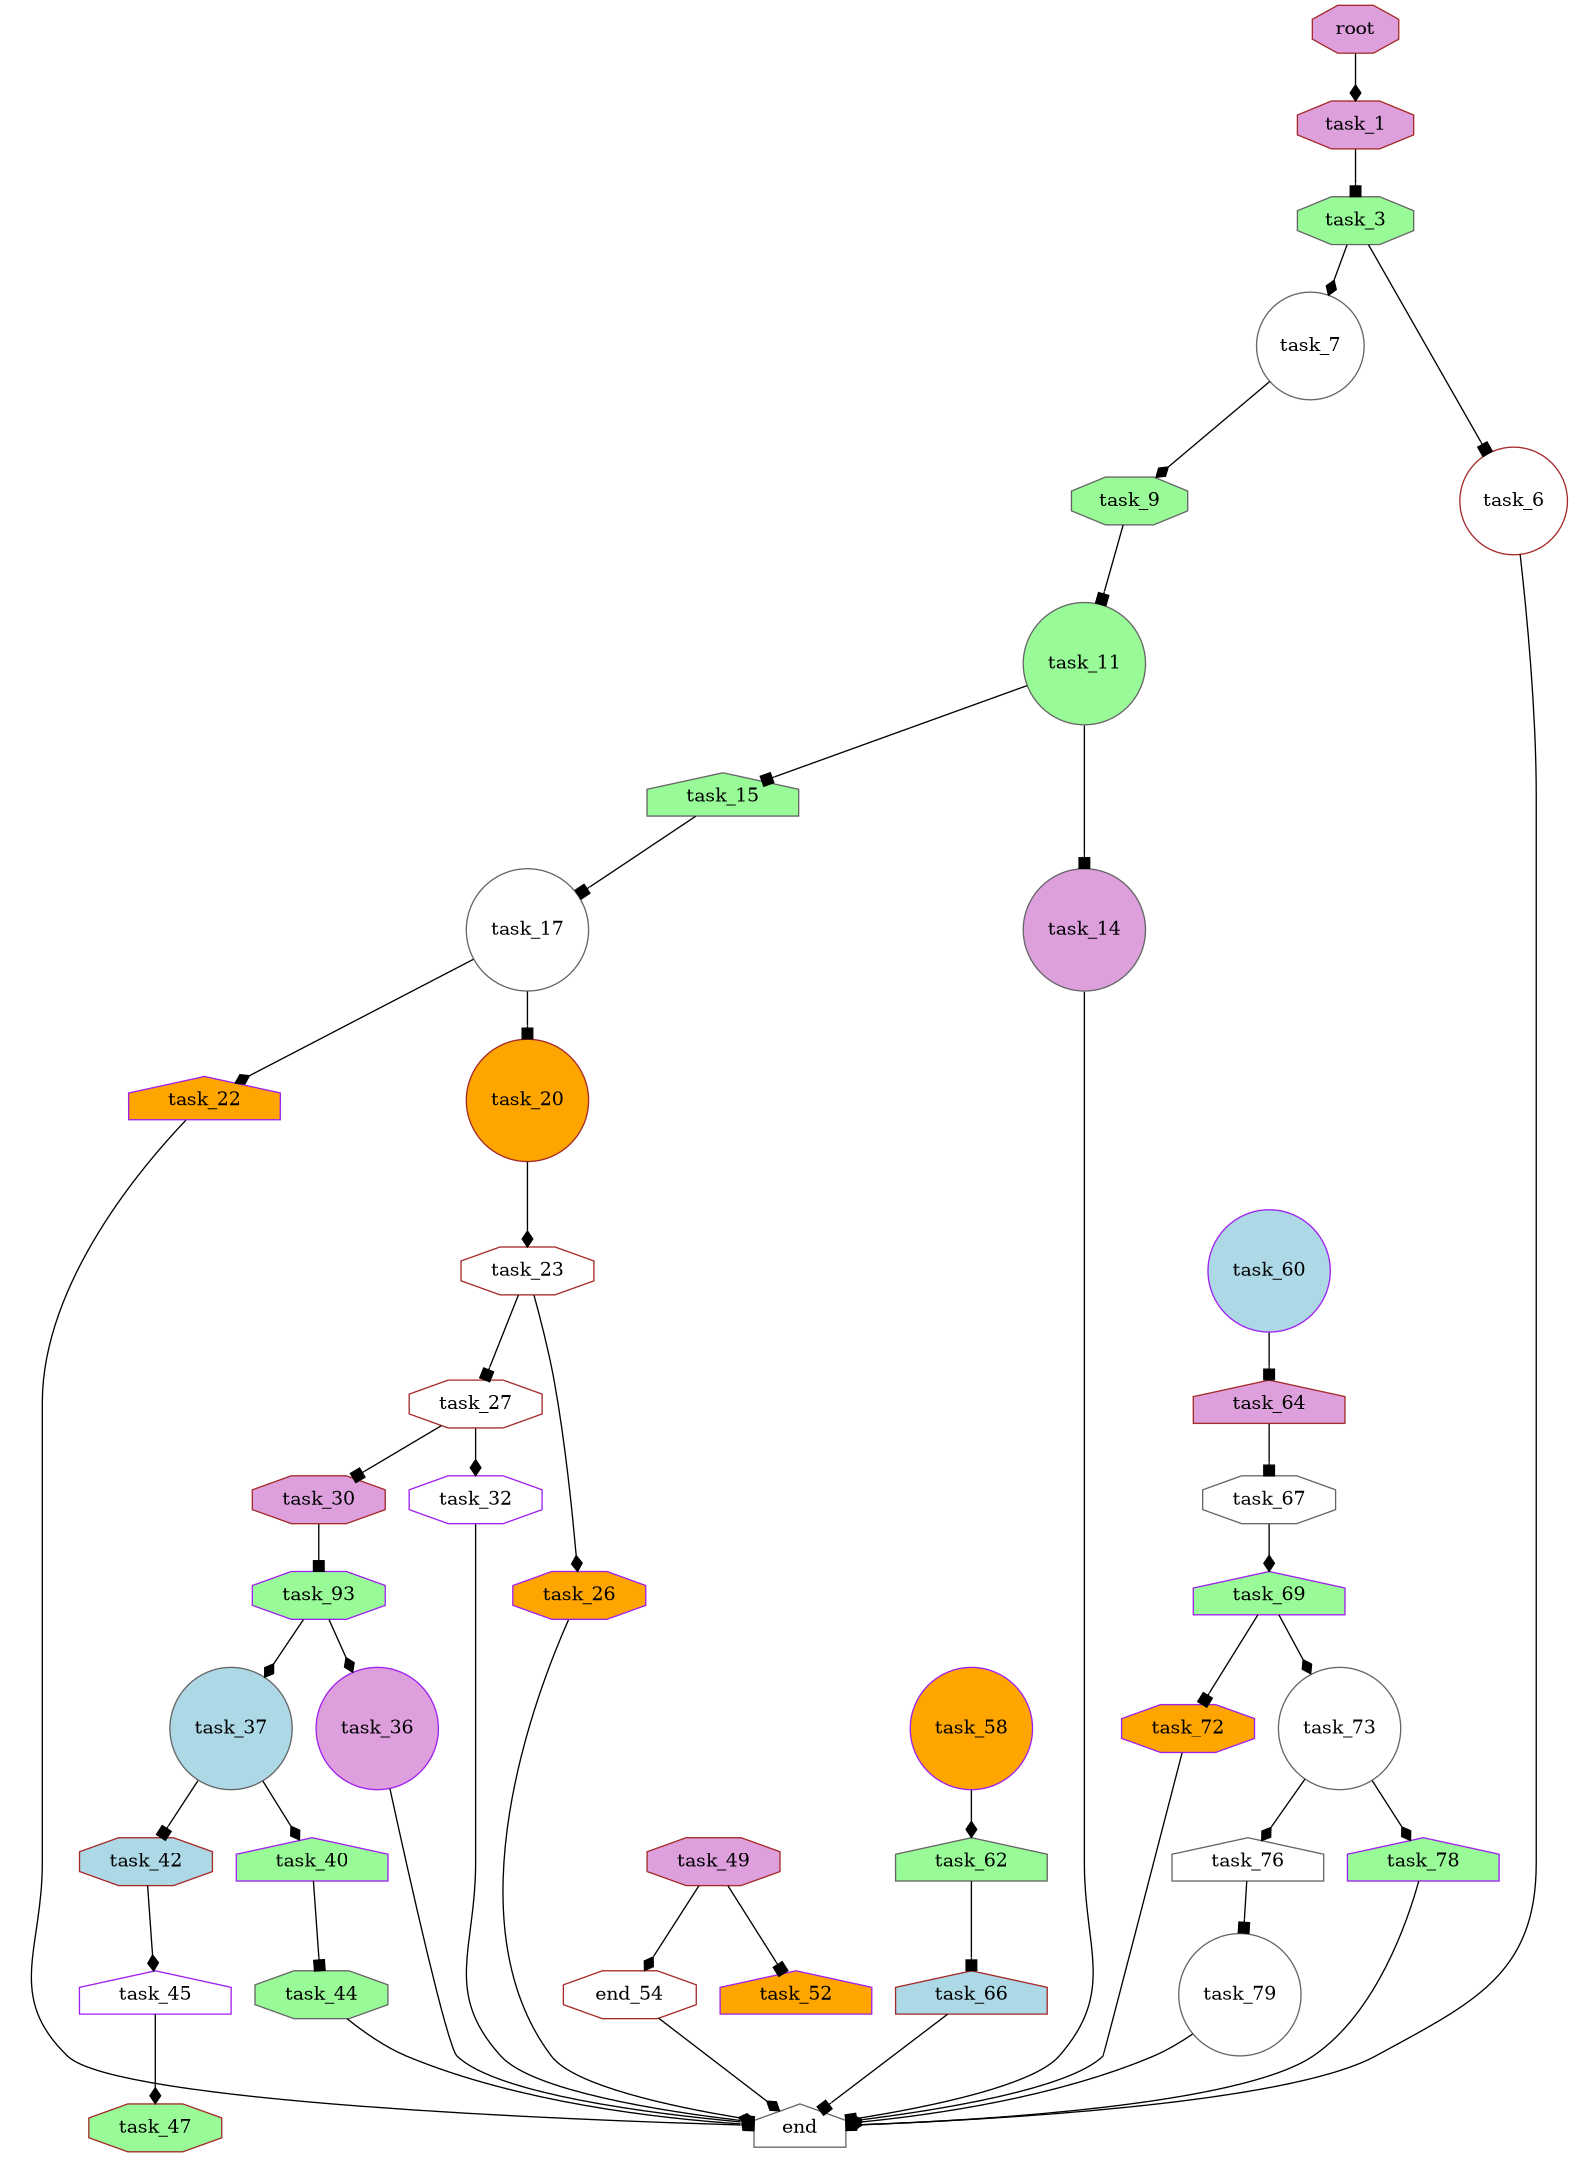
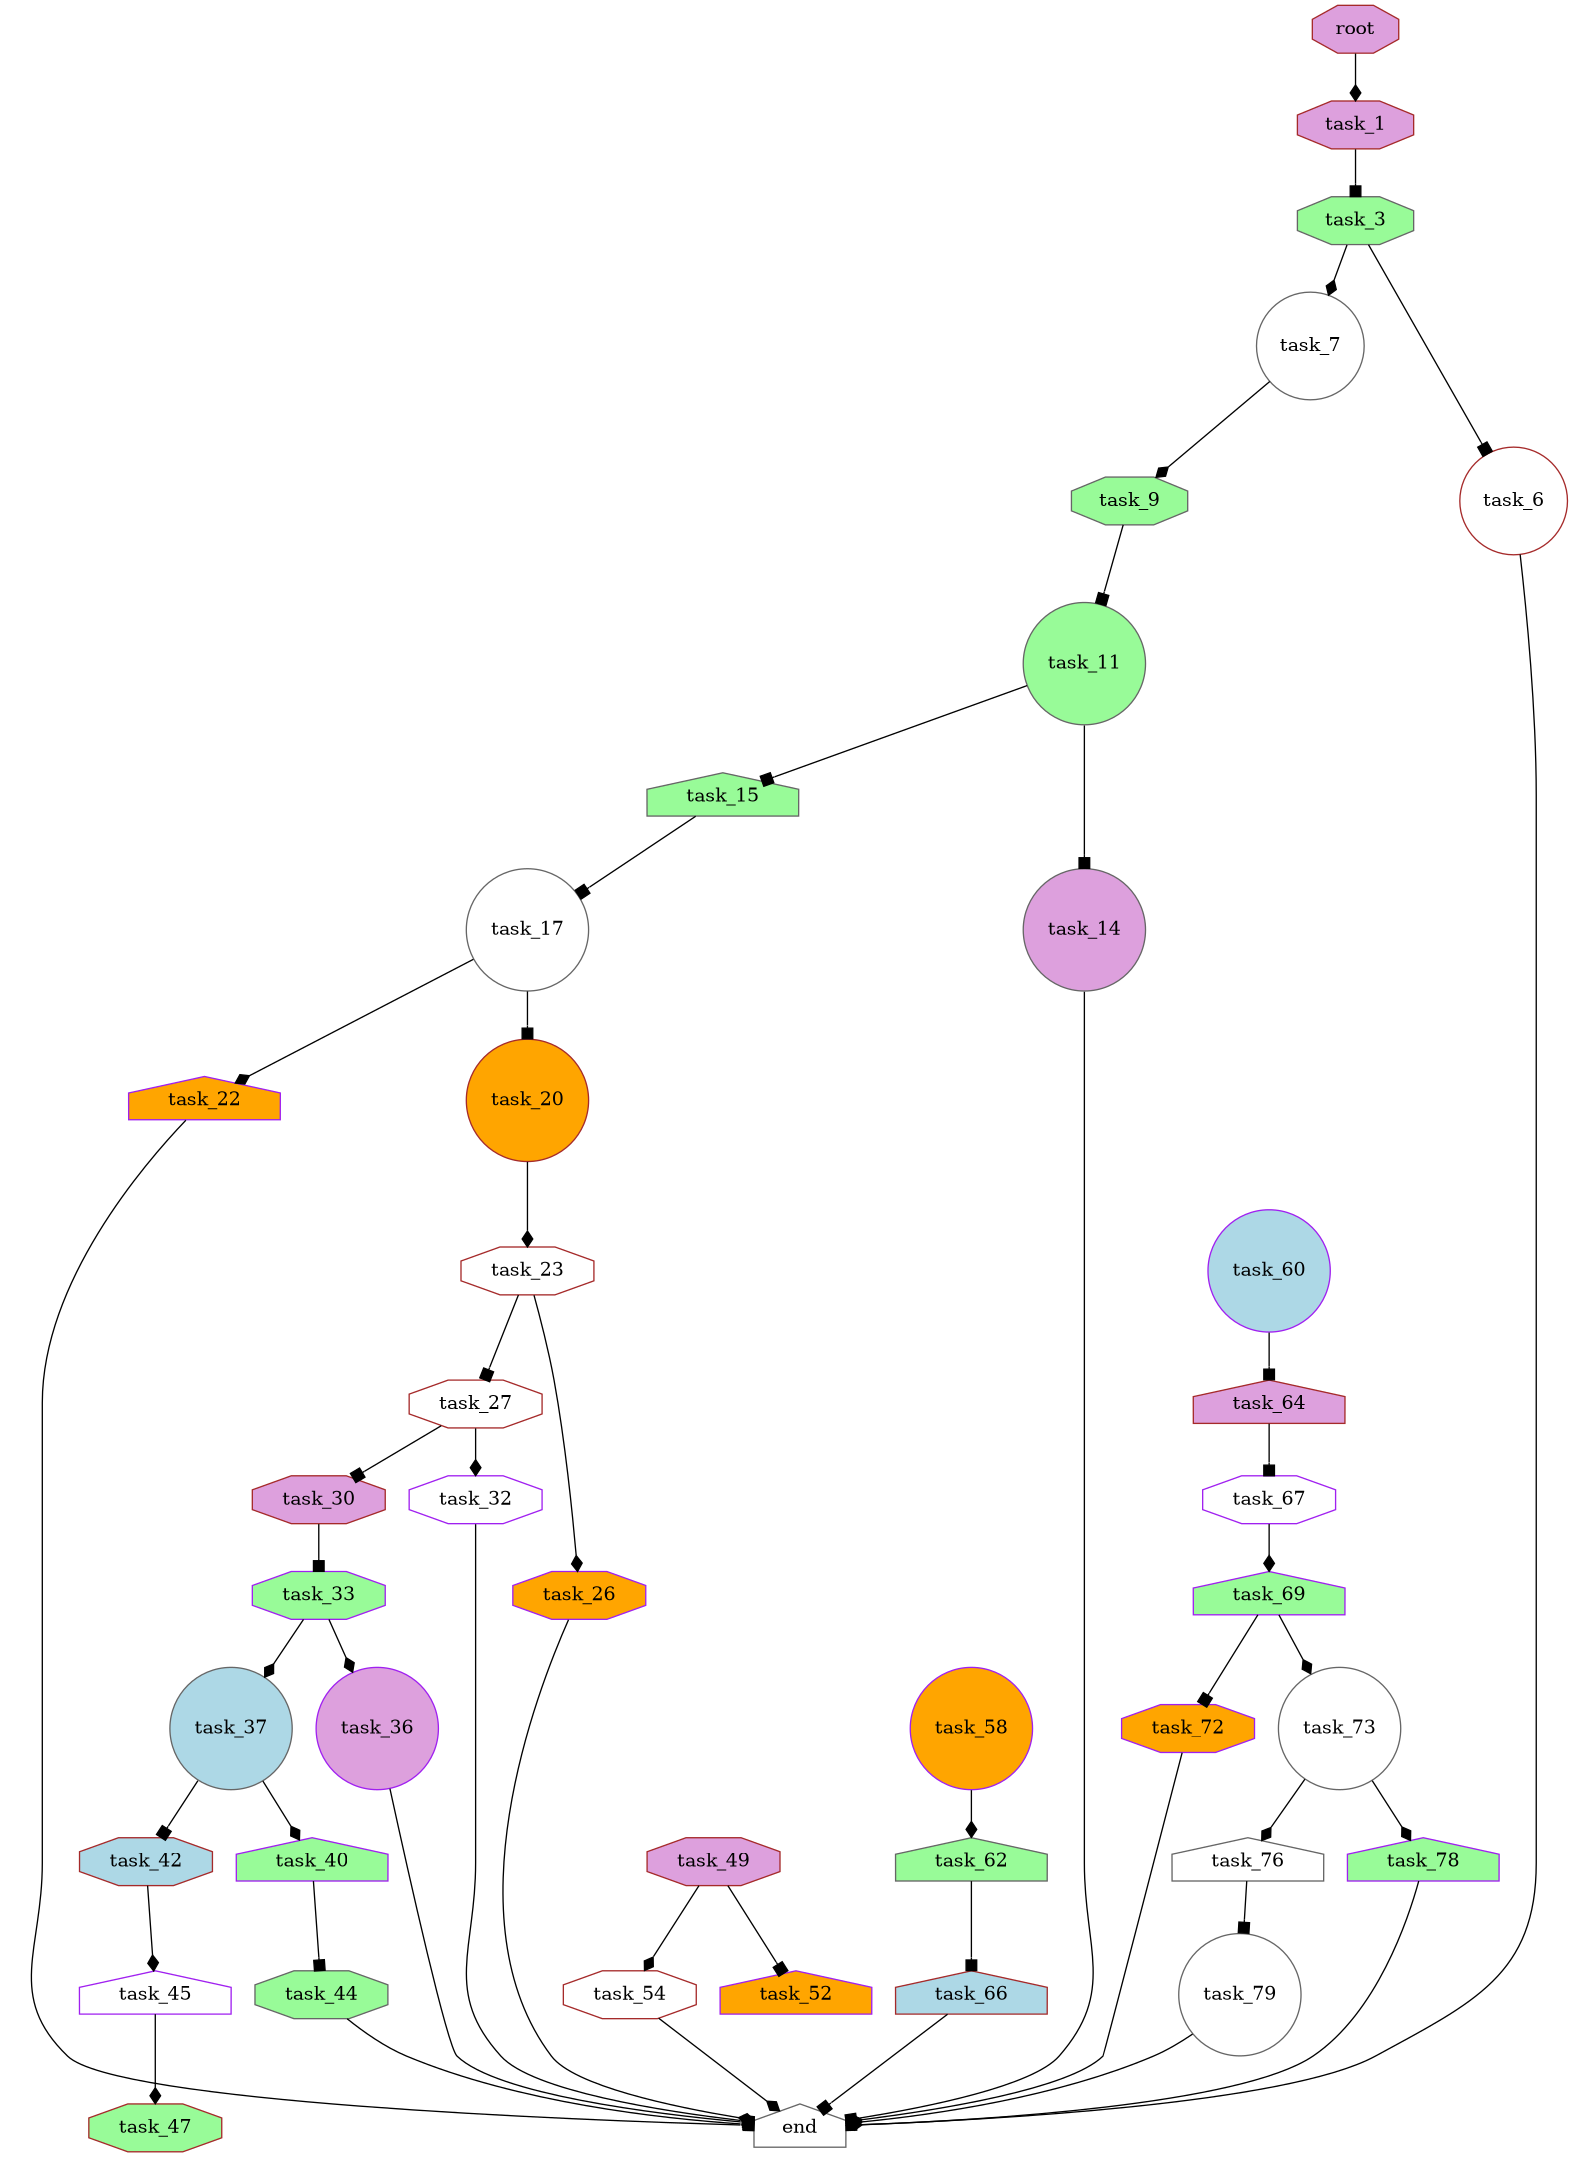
node "task_67": color gray40 -> purple
node "task_93": label "task_93" -> "task_33"
node "end_54": label "end_54" -> "task_54"
